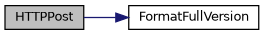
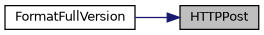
edge "HTTPPost" -> "FormatFullVersion": reversed
